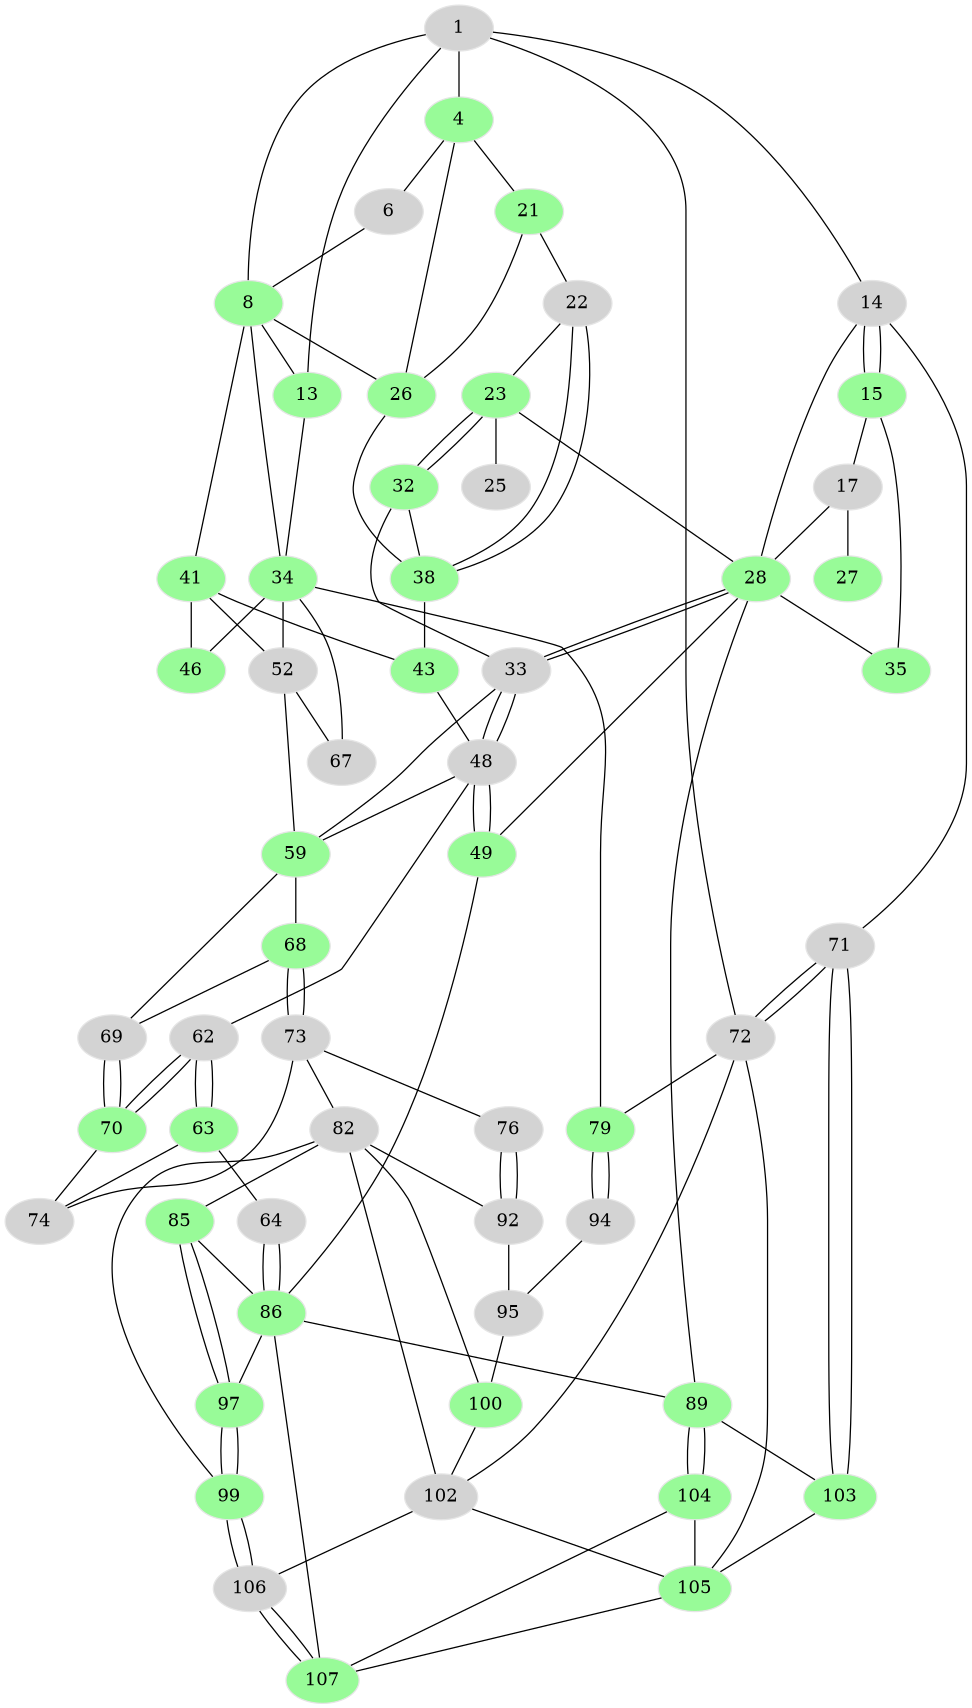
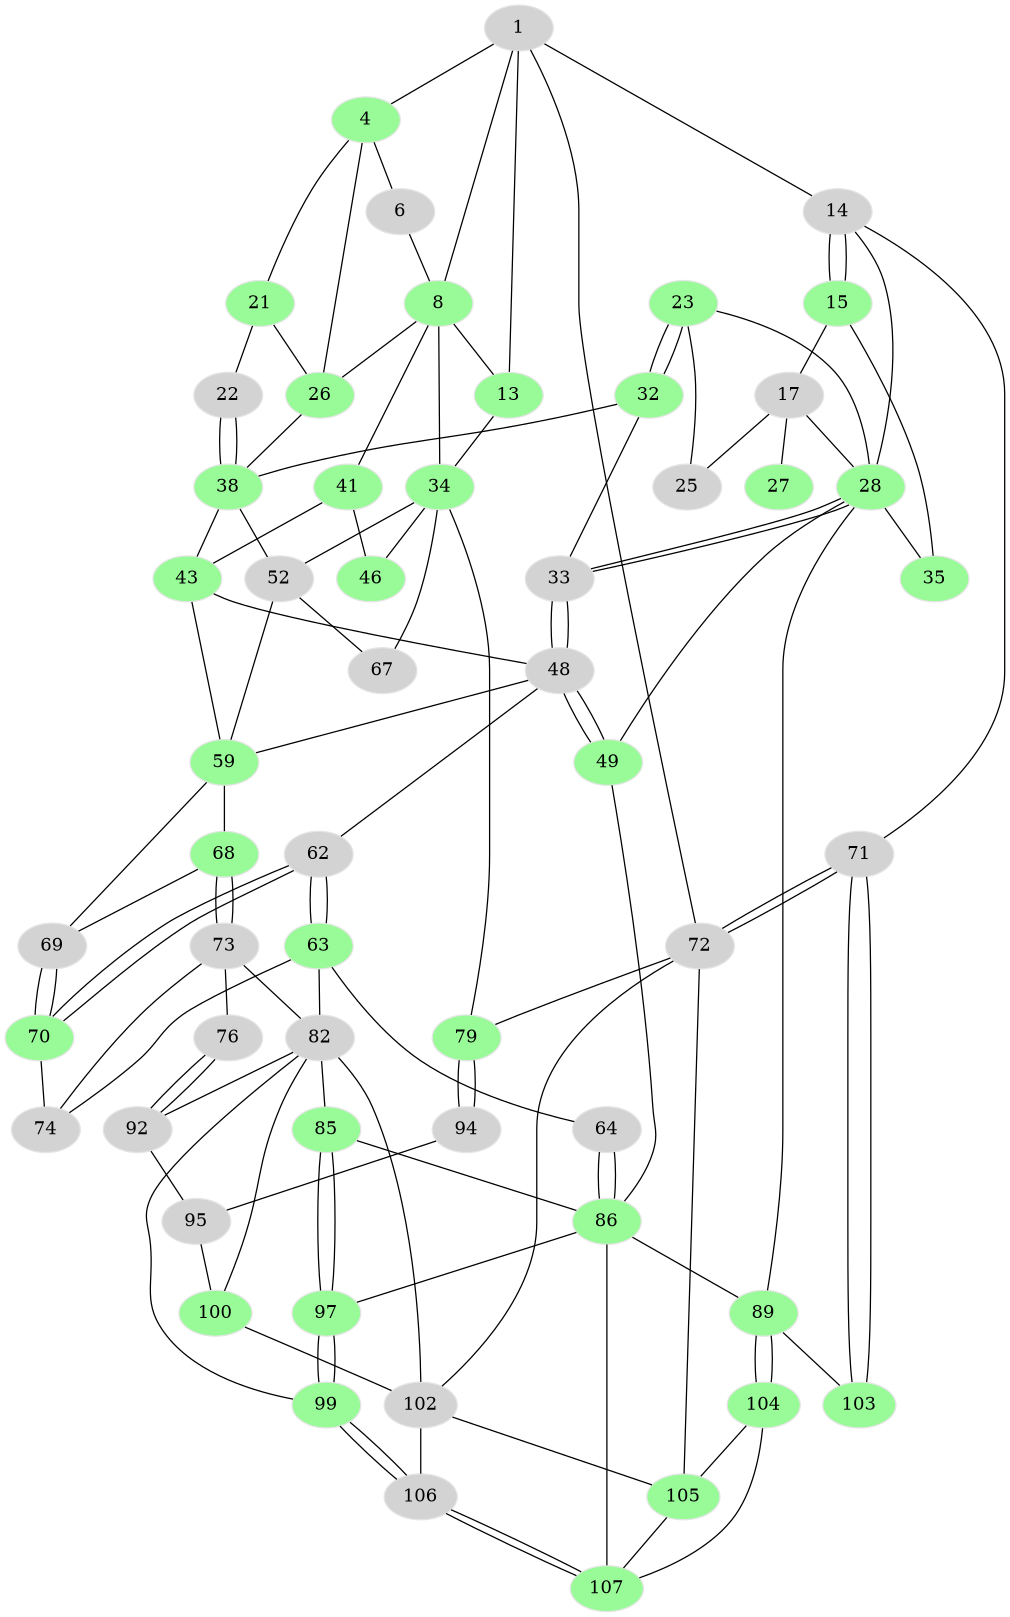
edge "22" -- "23": removed
edge "17" -- "25": added
edge "41" -- "52": now "38" -- "52"
edge "33" -- "59": now "43" -- "59"
edge "63" -- "82": added
edge "103" -- "105": removed
